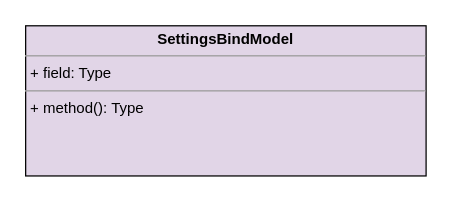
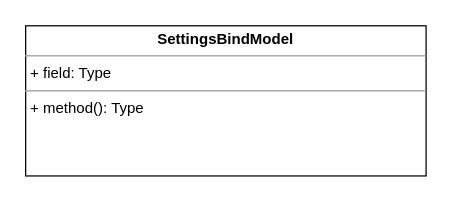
node "SettingsBindModel + field: Type + method(): Type": fillcolor #e1d5e7 -> #ffffff
